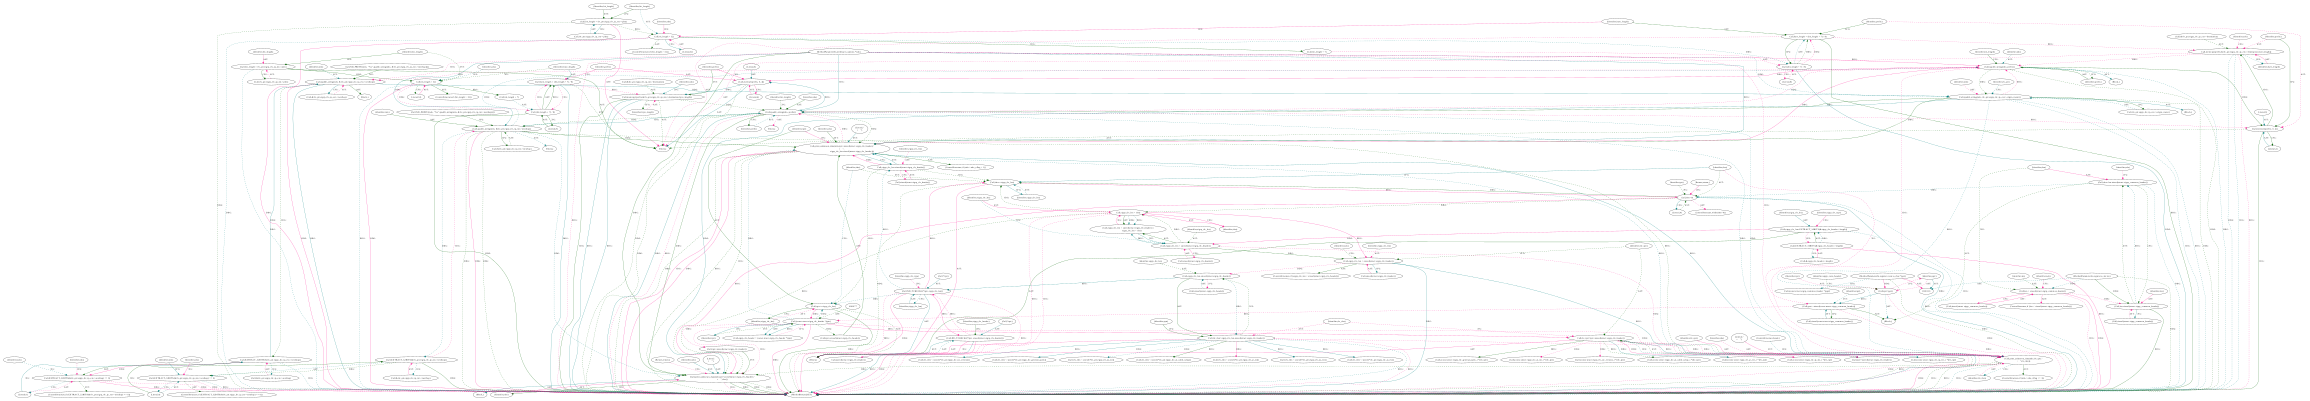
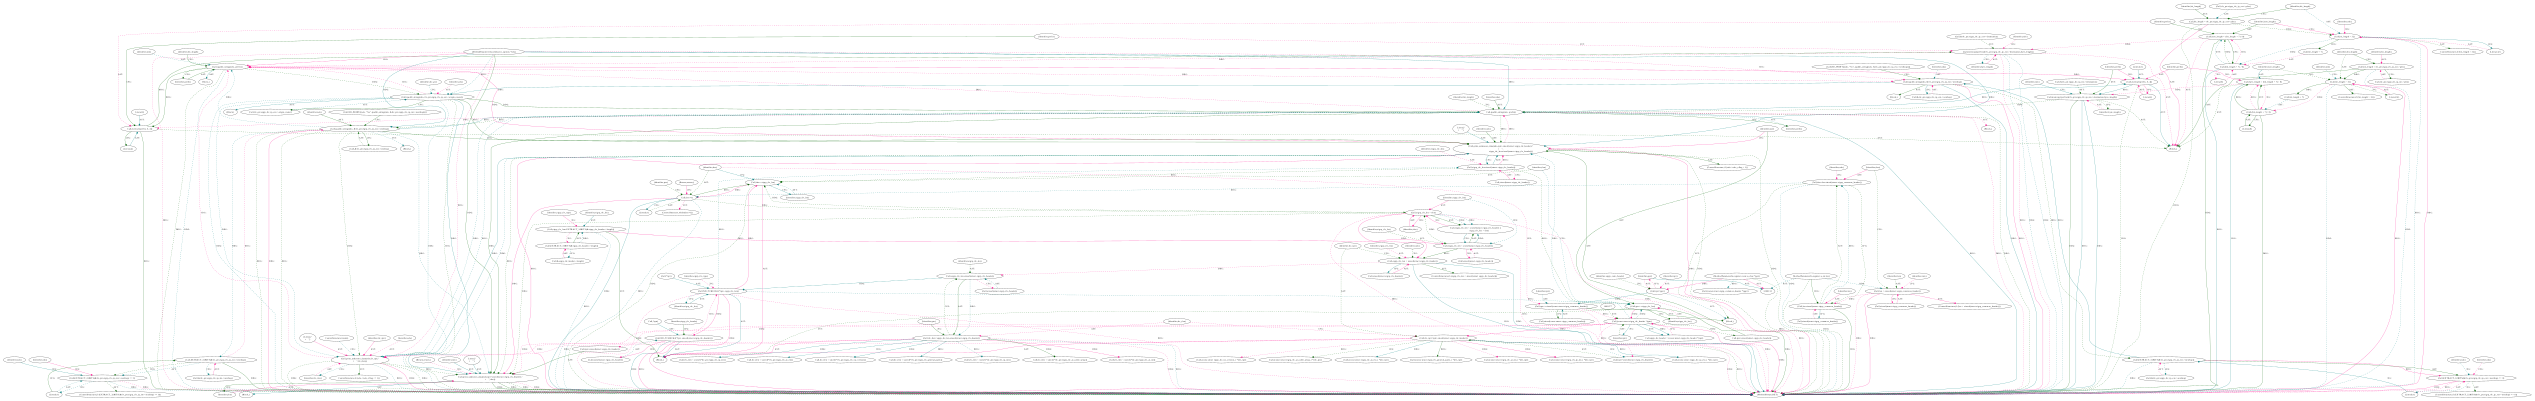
edge "(Call,bit_length = tlv_ptr.eigrp_tlv_ip_ext->plen)" -> "(Call,tlv_ptr.eigrp_tlv_ip_ext->plen)": removed, label "CFG:"
edge "(Call,tlv_tptr=tptr+sizeof(struct eigrp_tlv_header))" -> "(Call,(const struct eigrp_tlv_at_cable_setup_t *)tlv_tptr)": label "DDG: " -> "CFG: "
edge "(Call,EXTRACT_16BITS(&eigrp_tlv_header->length))" -> "(MethodReturn,RET)": removed, label "DDG:"
